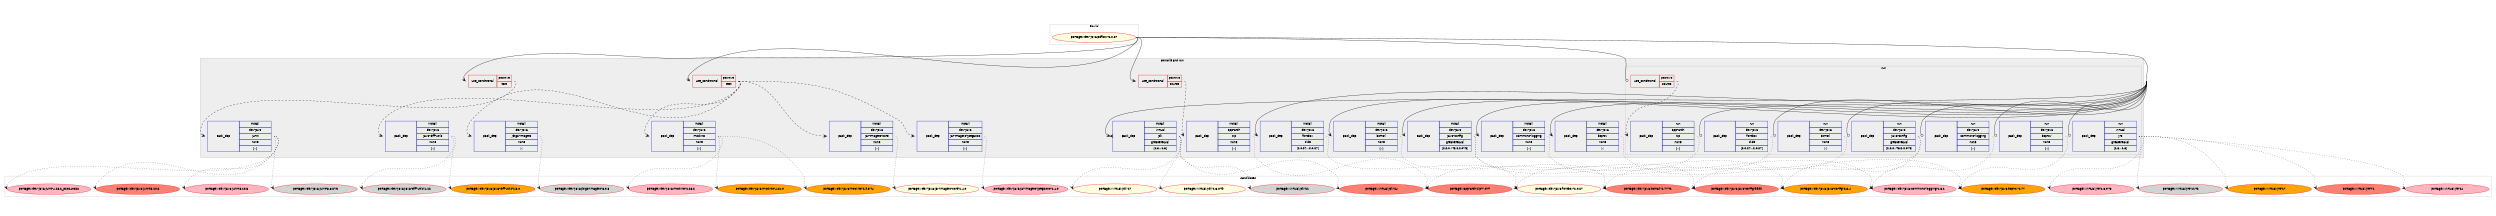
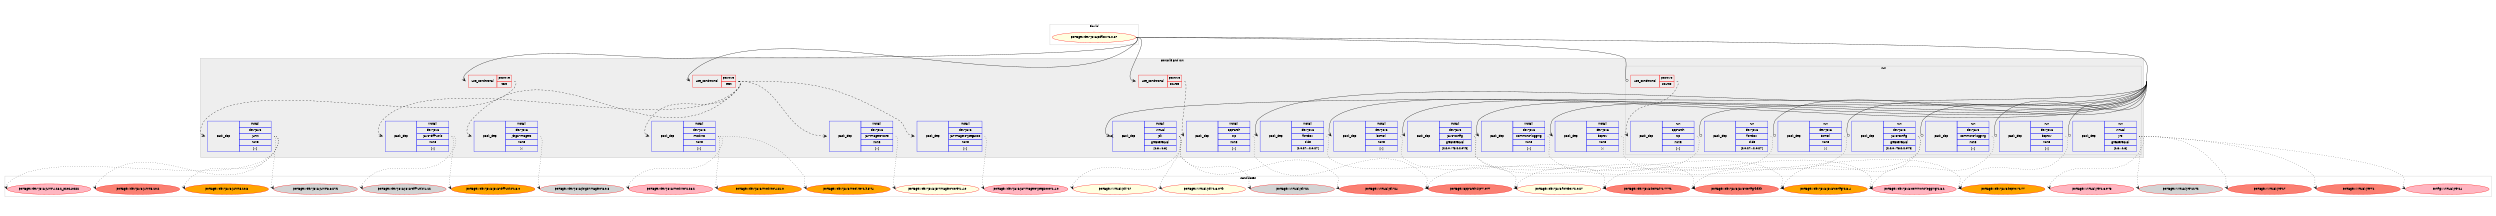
node "portage://dev-java/junit-5.10.3": fillcolor lightpink -> orange
node "portage://virtual/jre-17": fillcolor orange -> salmon
node "portage://virtual/jre-24": label "portage://virtual/jre-24" -> "config://virtual/jre-24"
